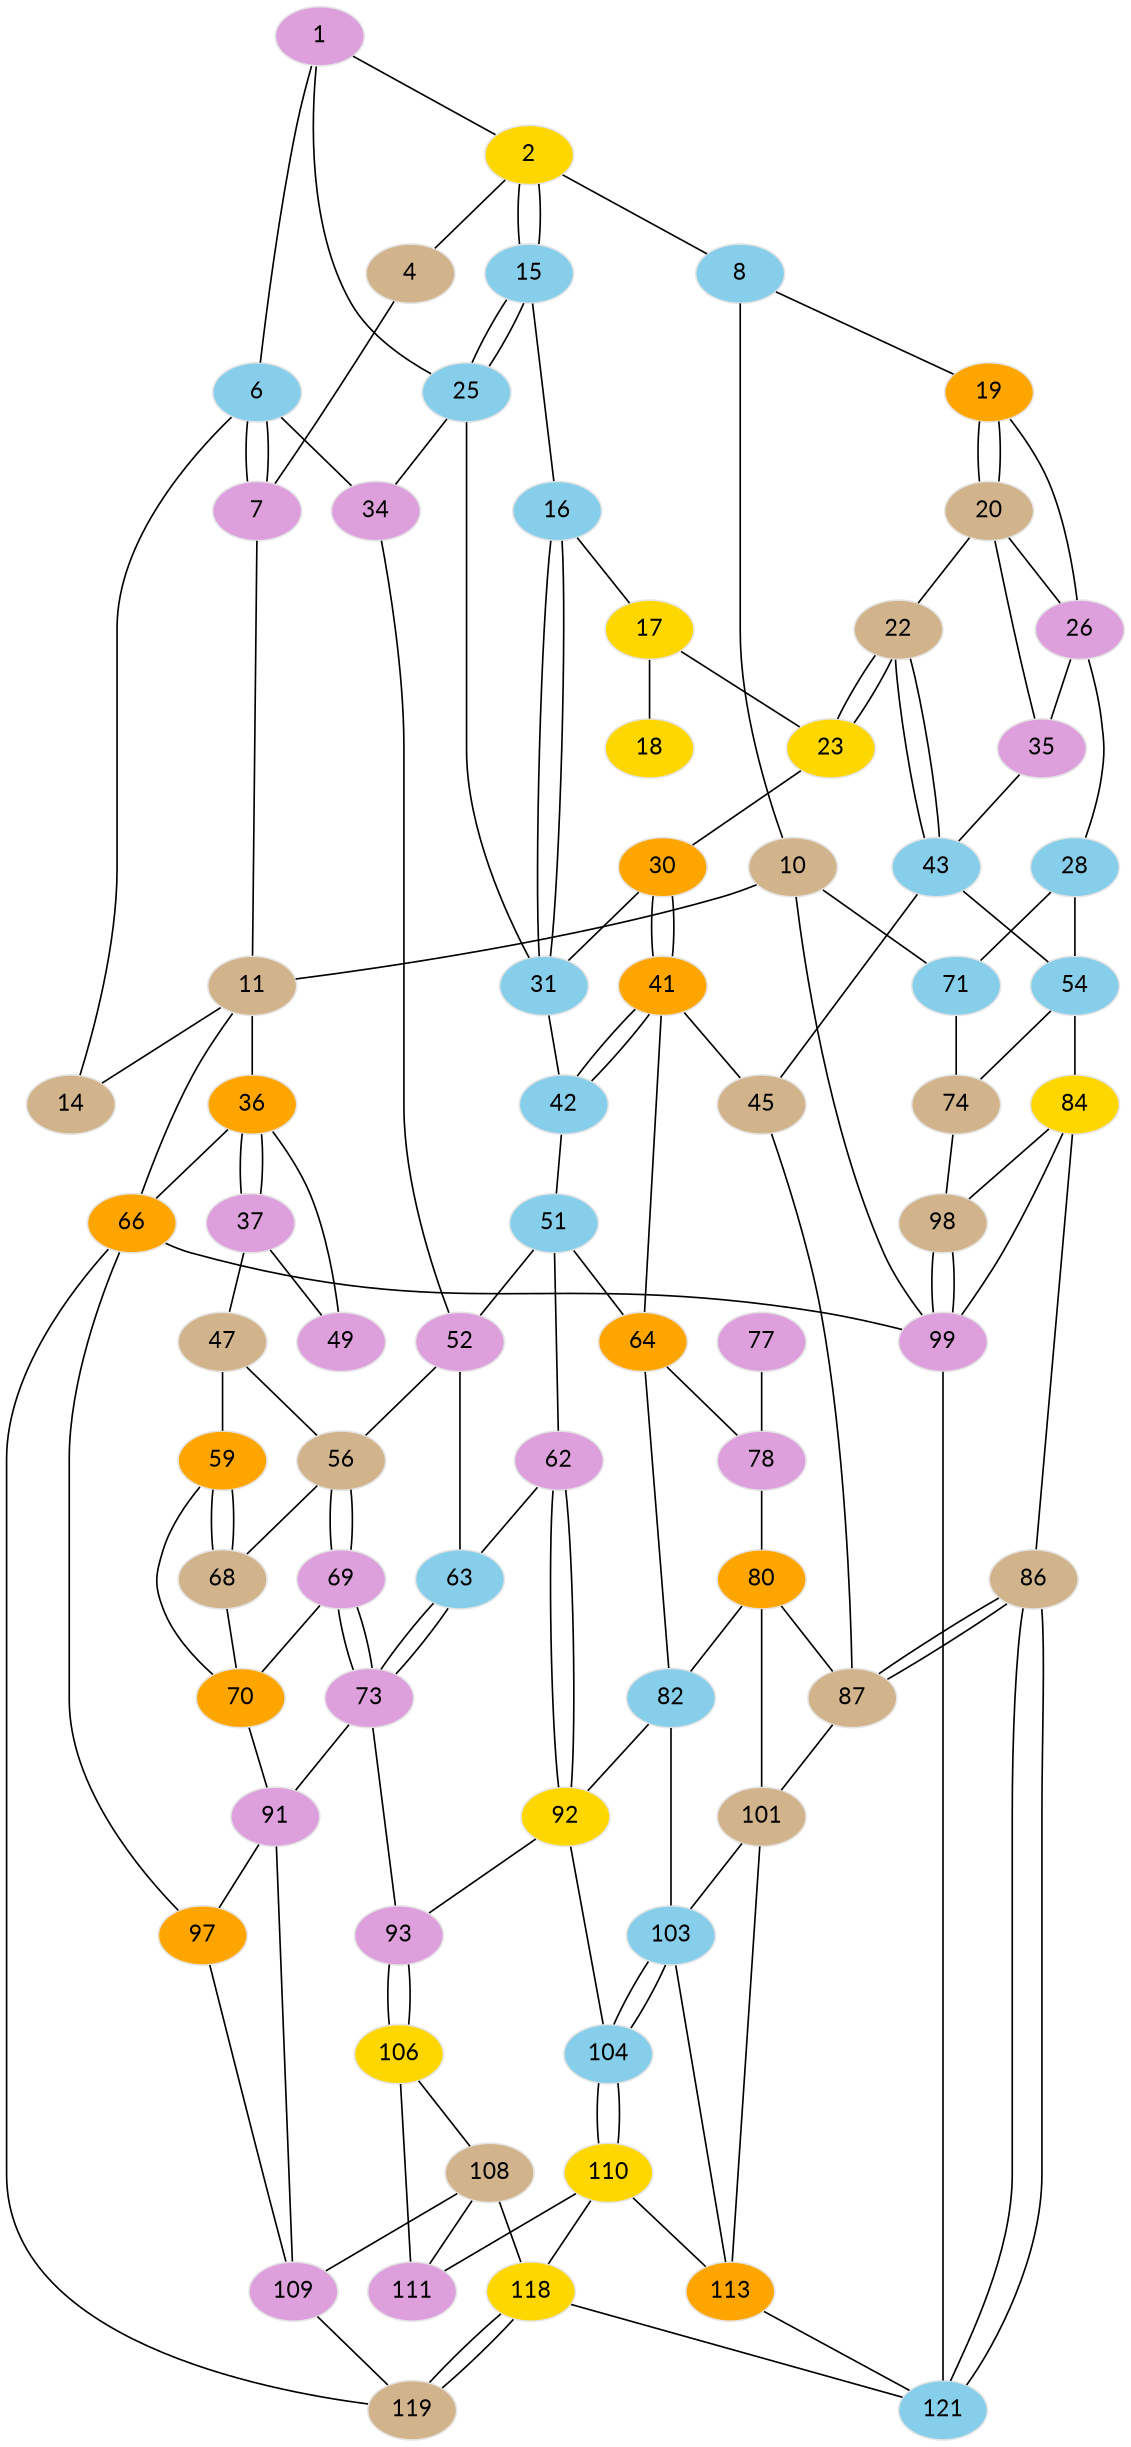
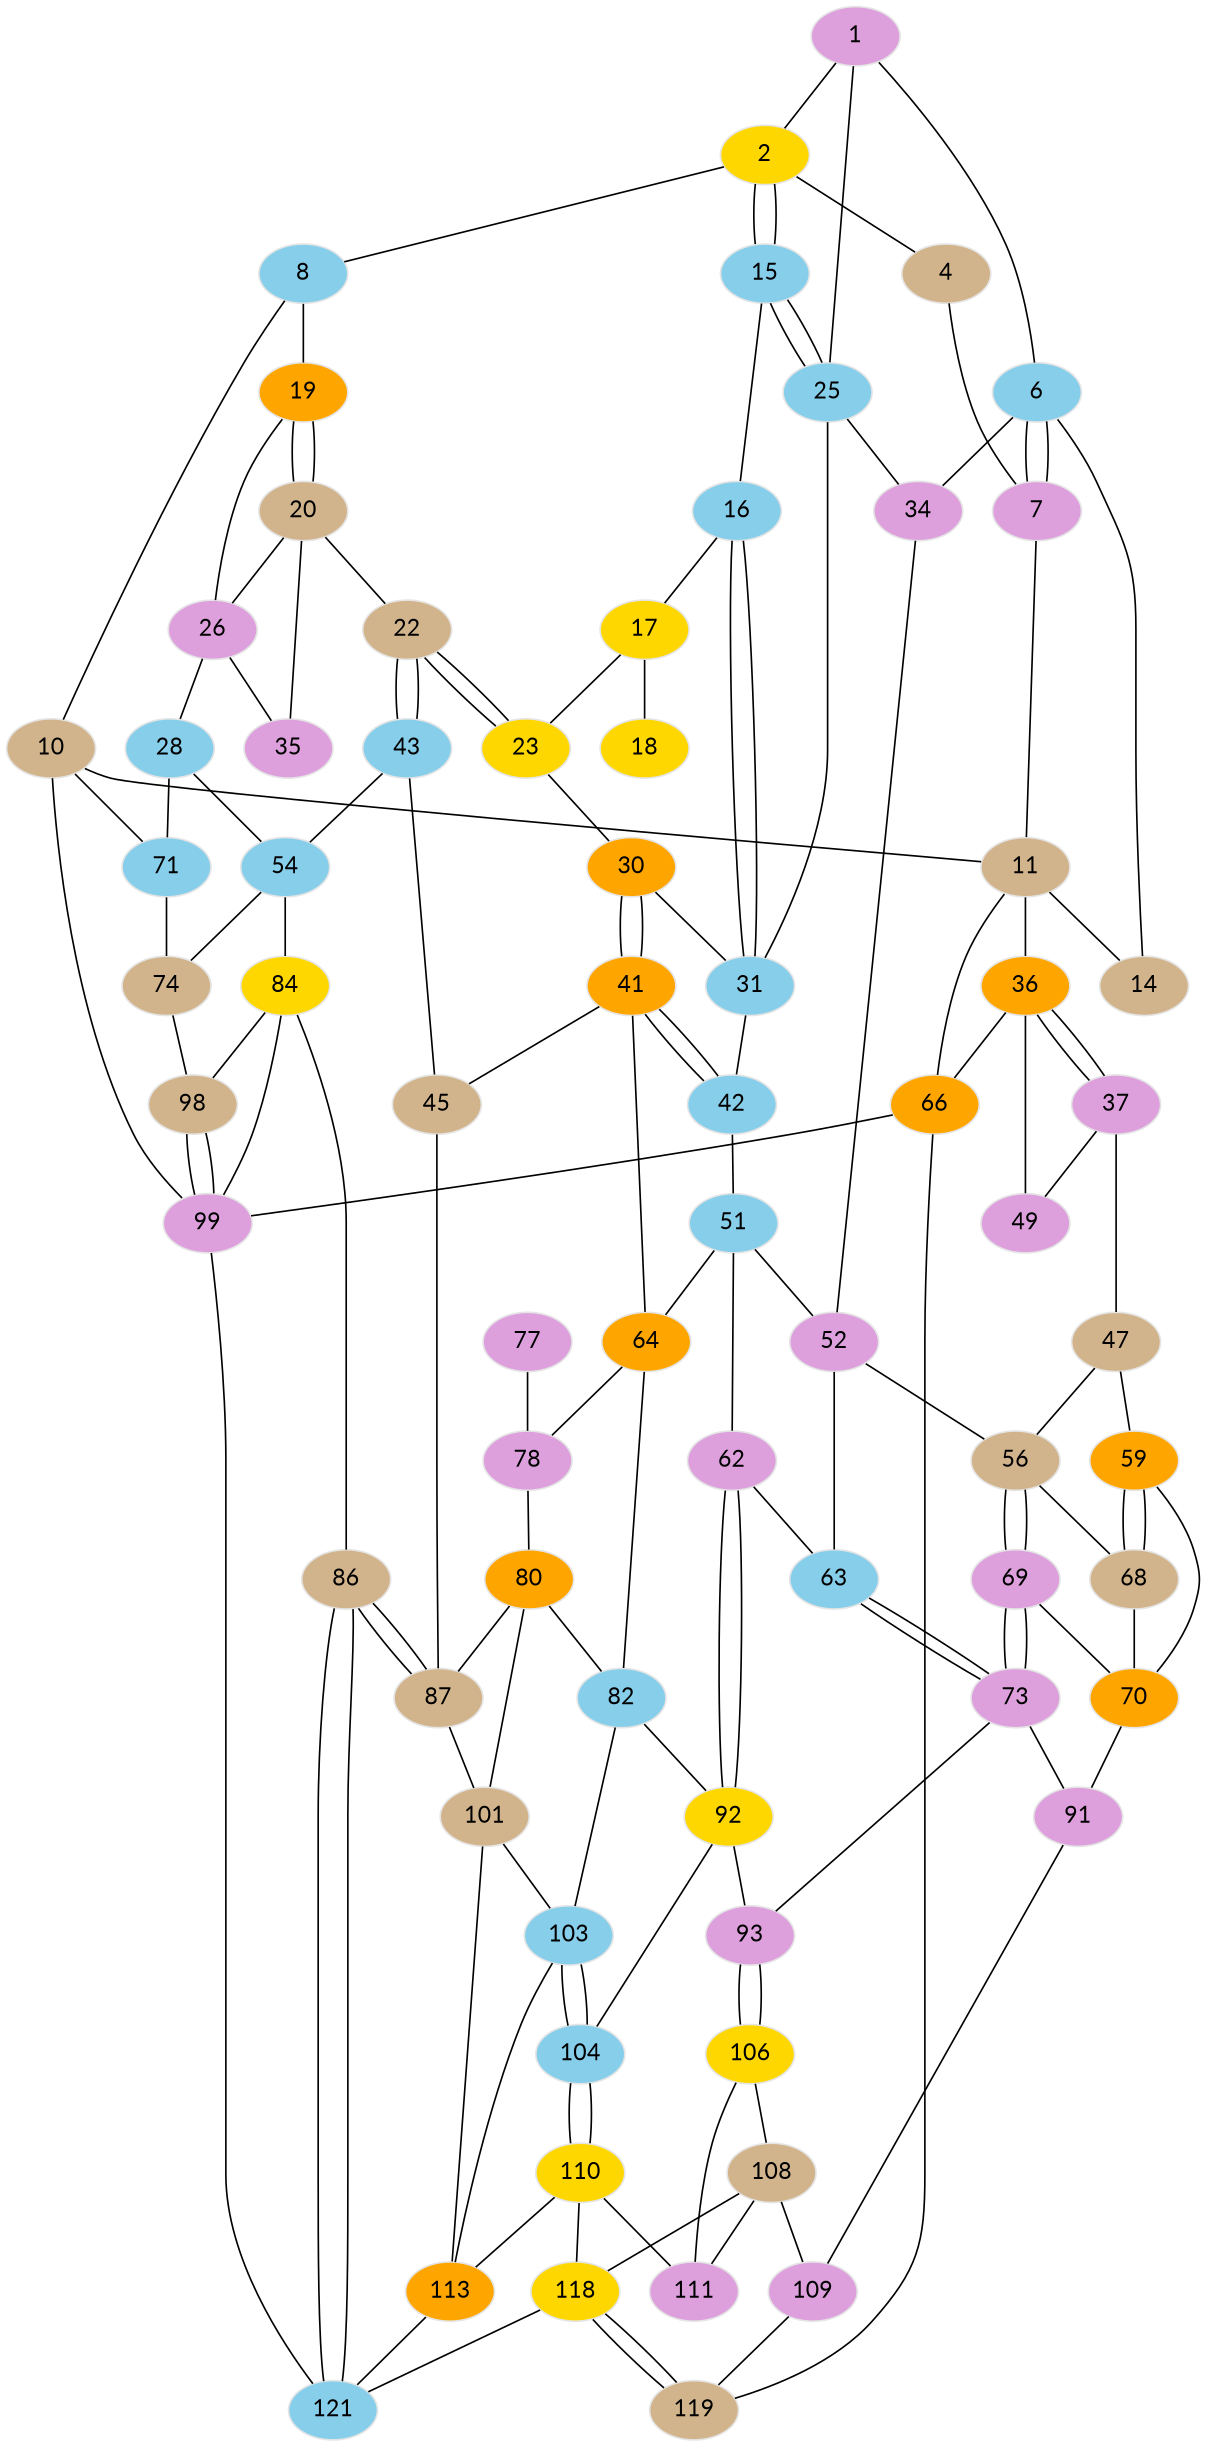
edge "35" -- "43": removed
node "97": removed
